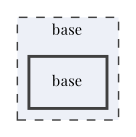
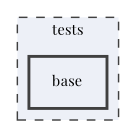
cluster "base": label "base" -> "tests"
